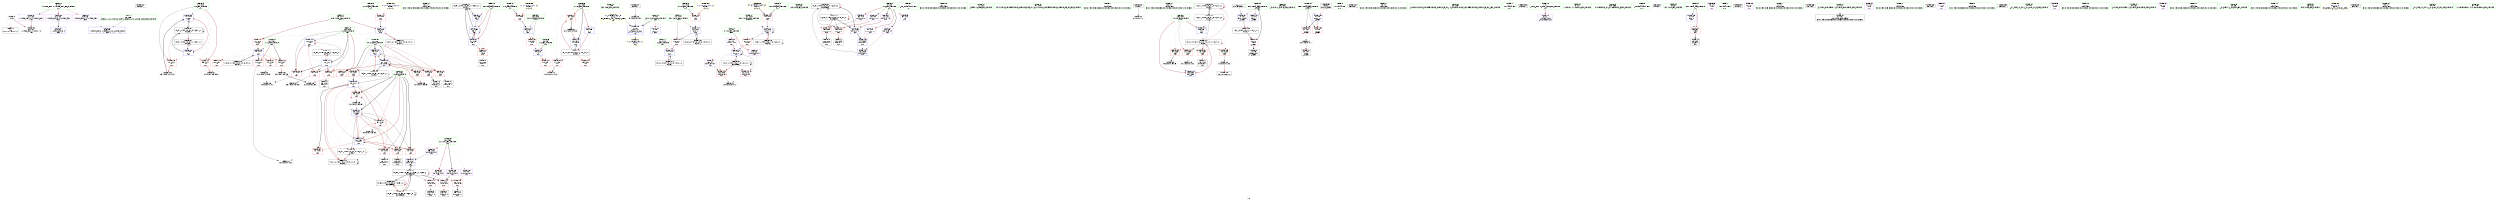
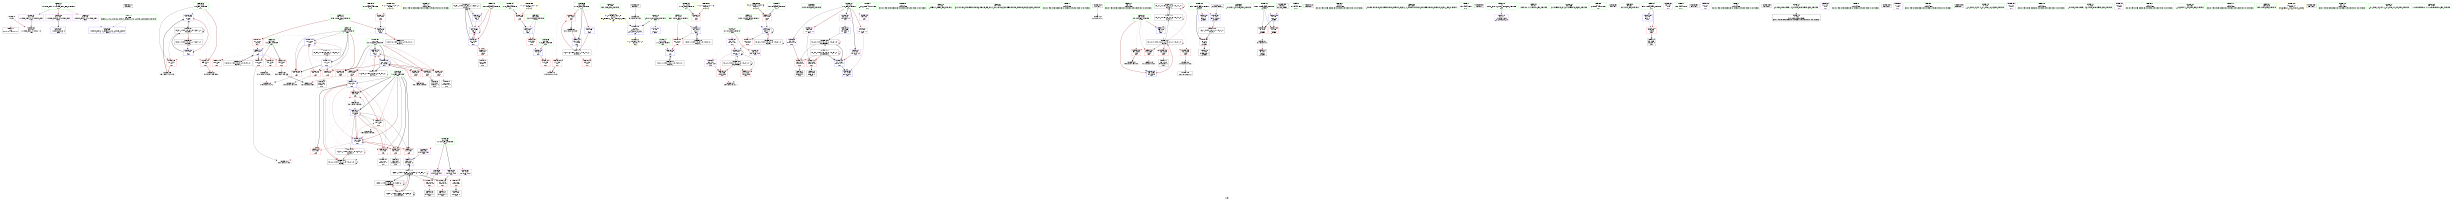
edge "NodeID: 102" -> "NodeID: 30": reversed
edge "NodeID: 183" -> "NodeID: 184": reversed
